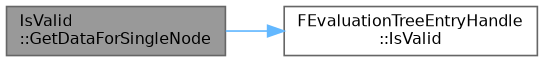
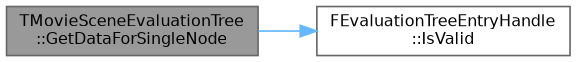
node "IsValid ::GetDataForSingleNode": label "IsValid ::GetDataForSingleNode" -> "TMovieSceneEvaluationTree ::GetDataForSingleNode"
